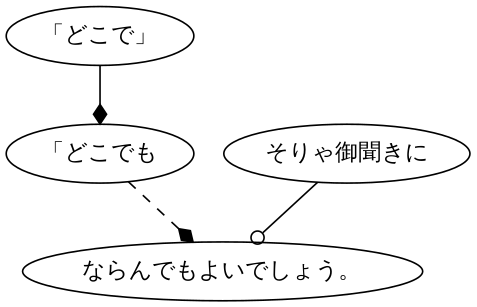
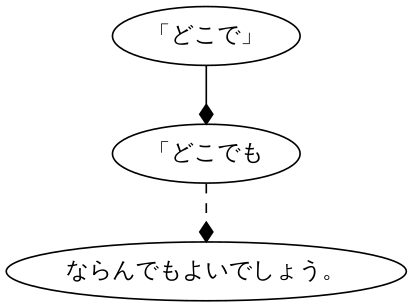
node "そりゃ御聞きに": removed
